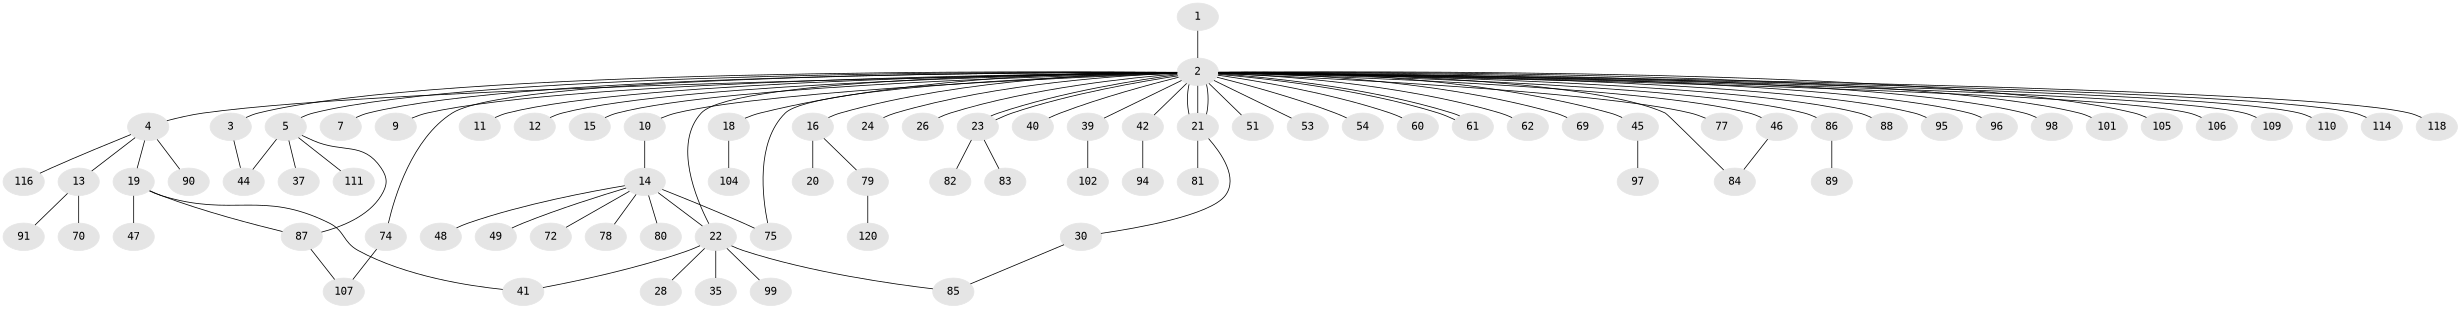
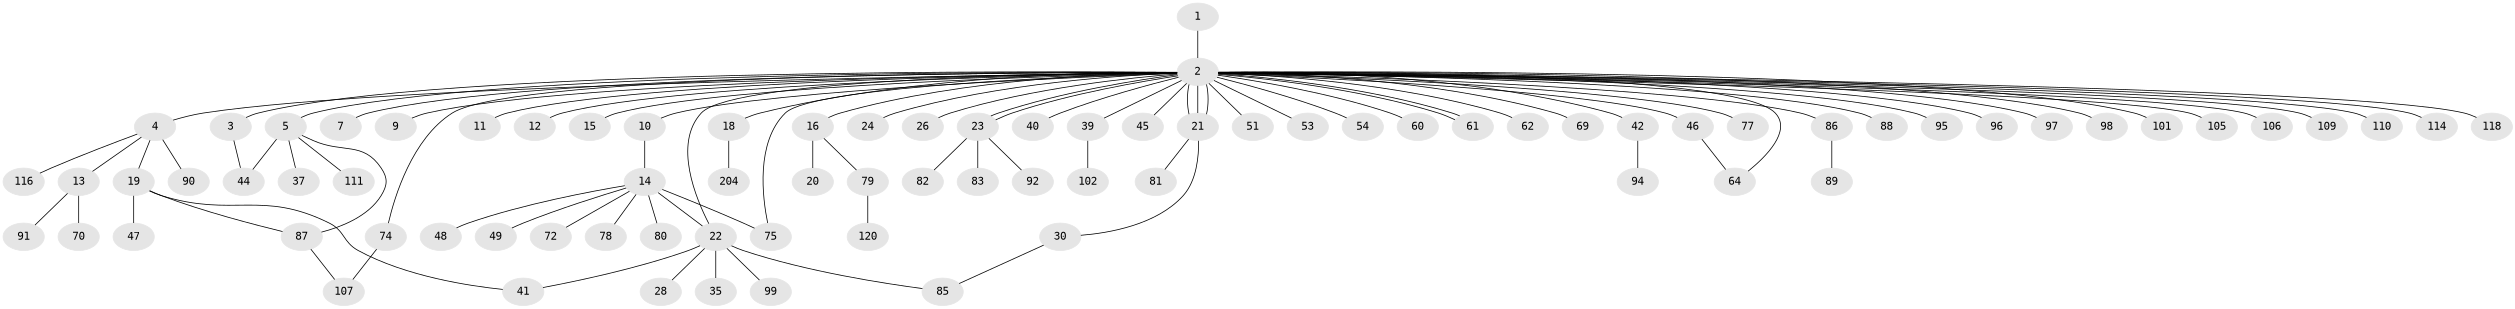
edge "45" -- "97": now "2" -- "97"
node "104": label "104" -> "204"
node "92": added
node "84": label "84" -> "64"
